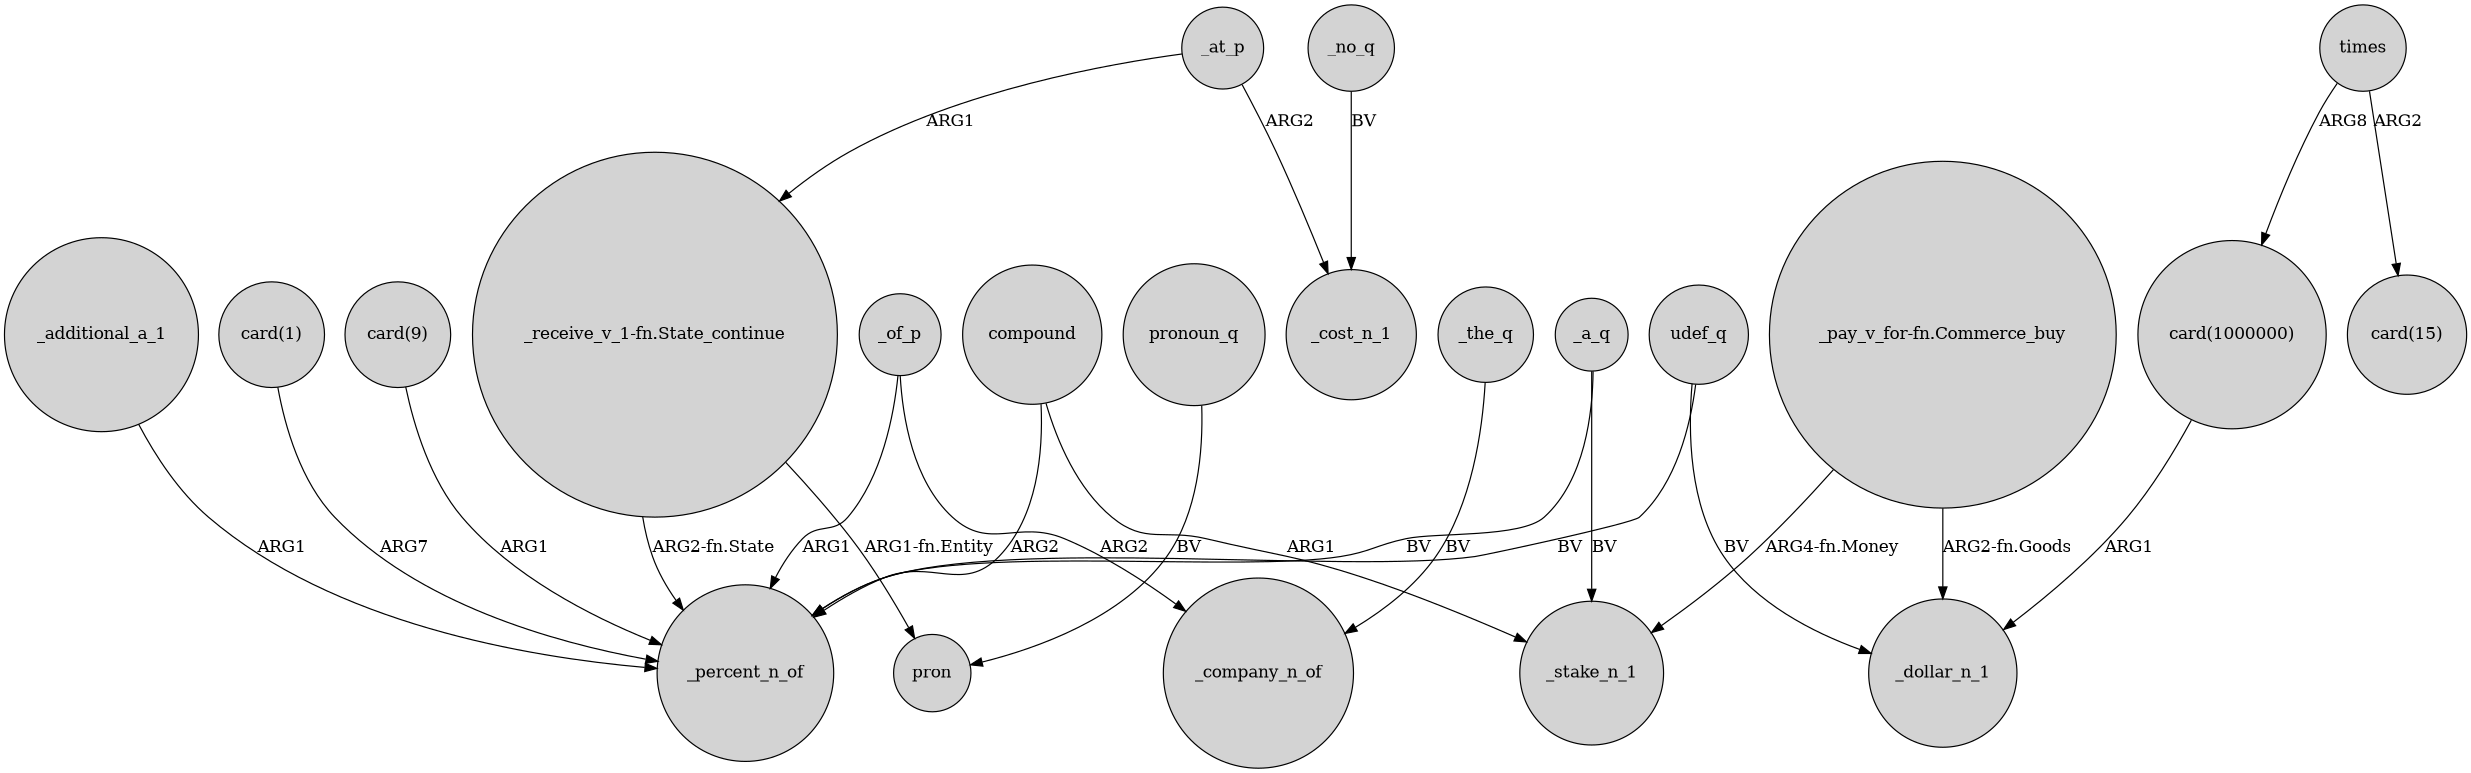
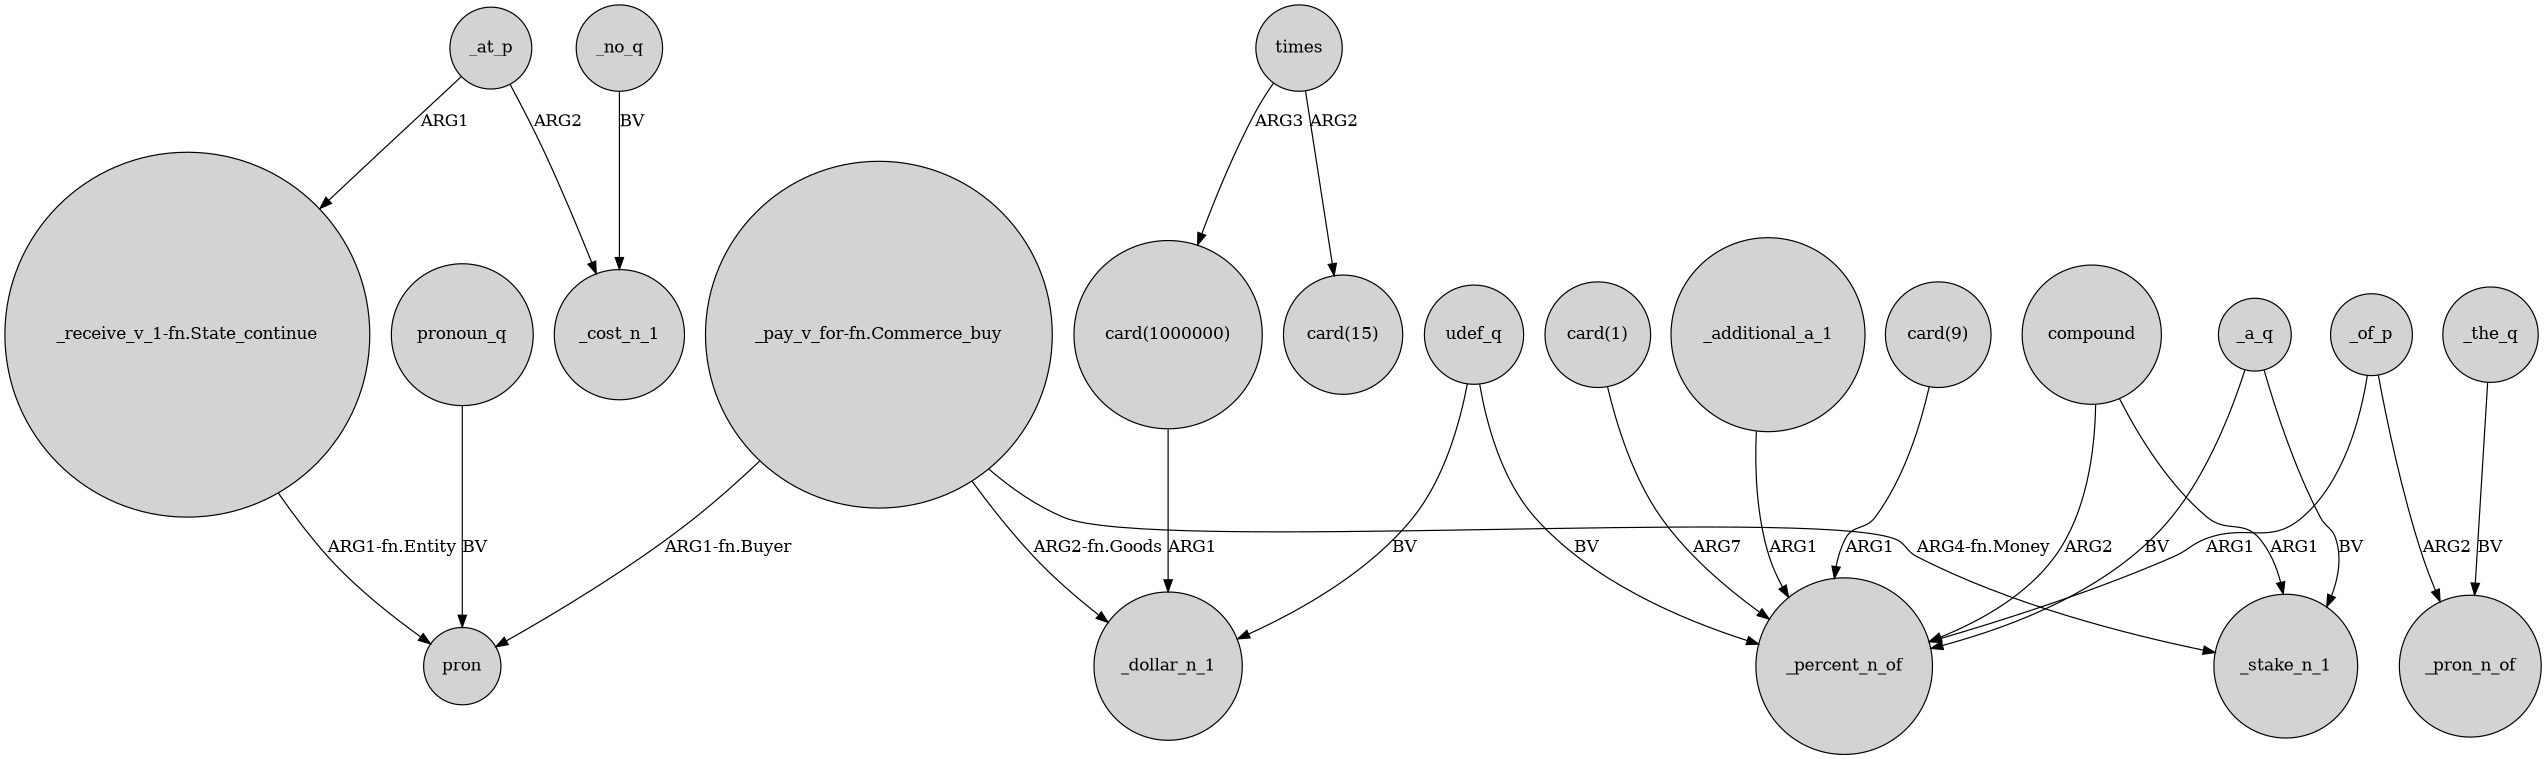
edge "times" -> "card(1000000)": label "ARG8" -> "ARG3"
edge "_pay_v_for-fn.Commerce_buy" -> "pron": added, label "ARG1-fn.Buyer"
edge "_receive_v_1-fn.State_continue" -> "_percent_n_of": removed, label "ARG2-fn.State"
node "_company_n_of": label "_company_n_of" -> "_pron_n_of"
